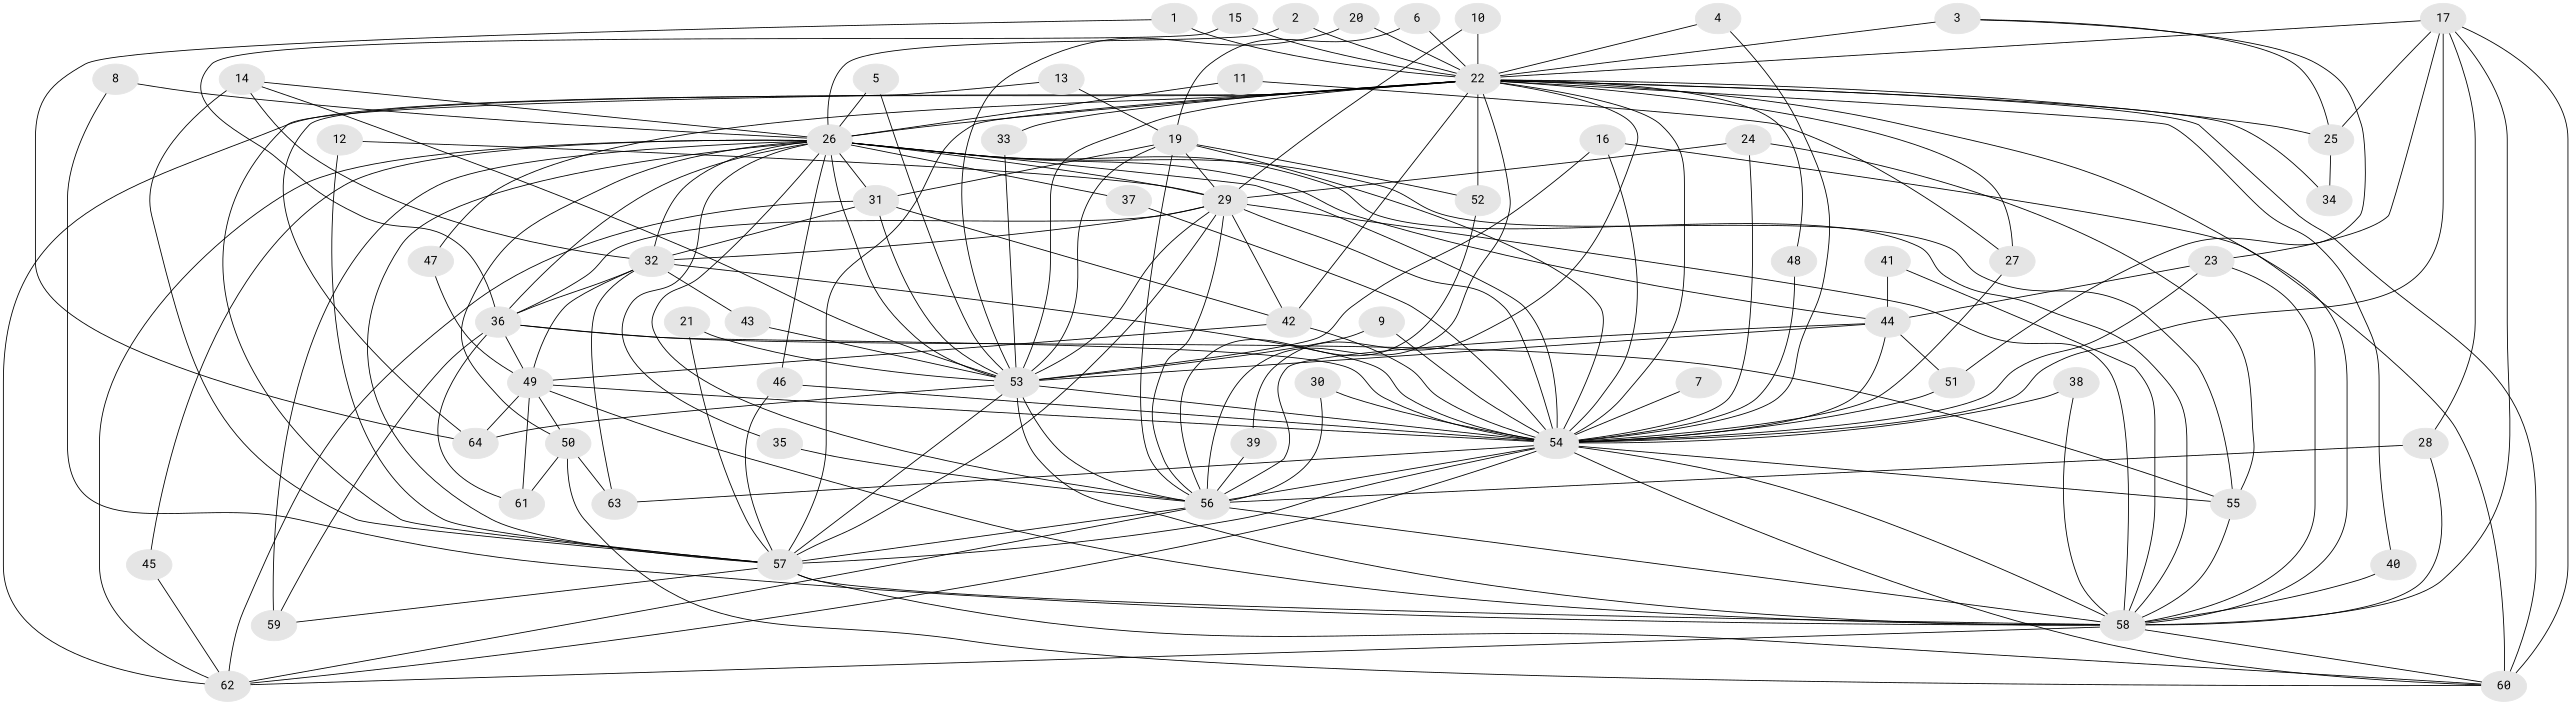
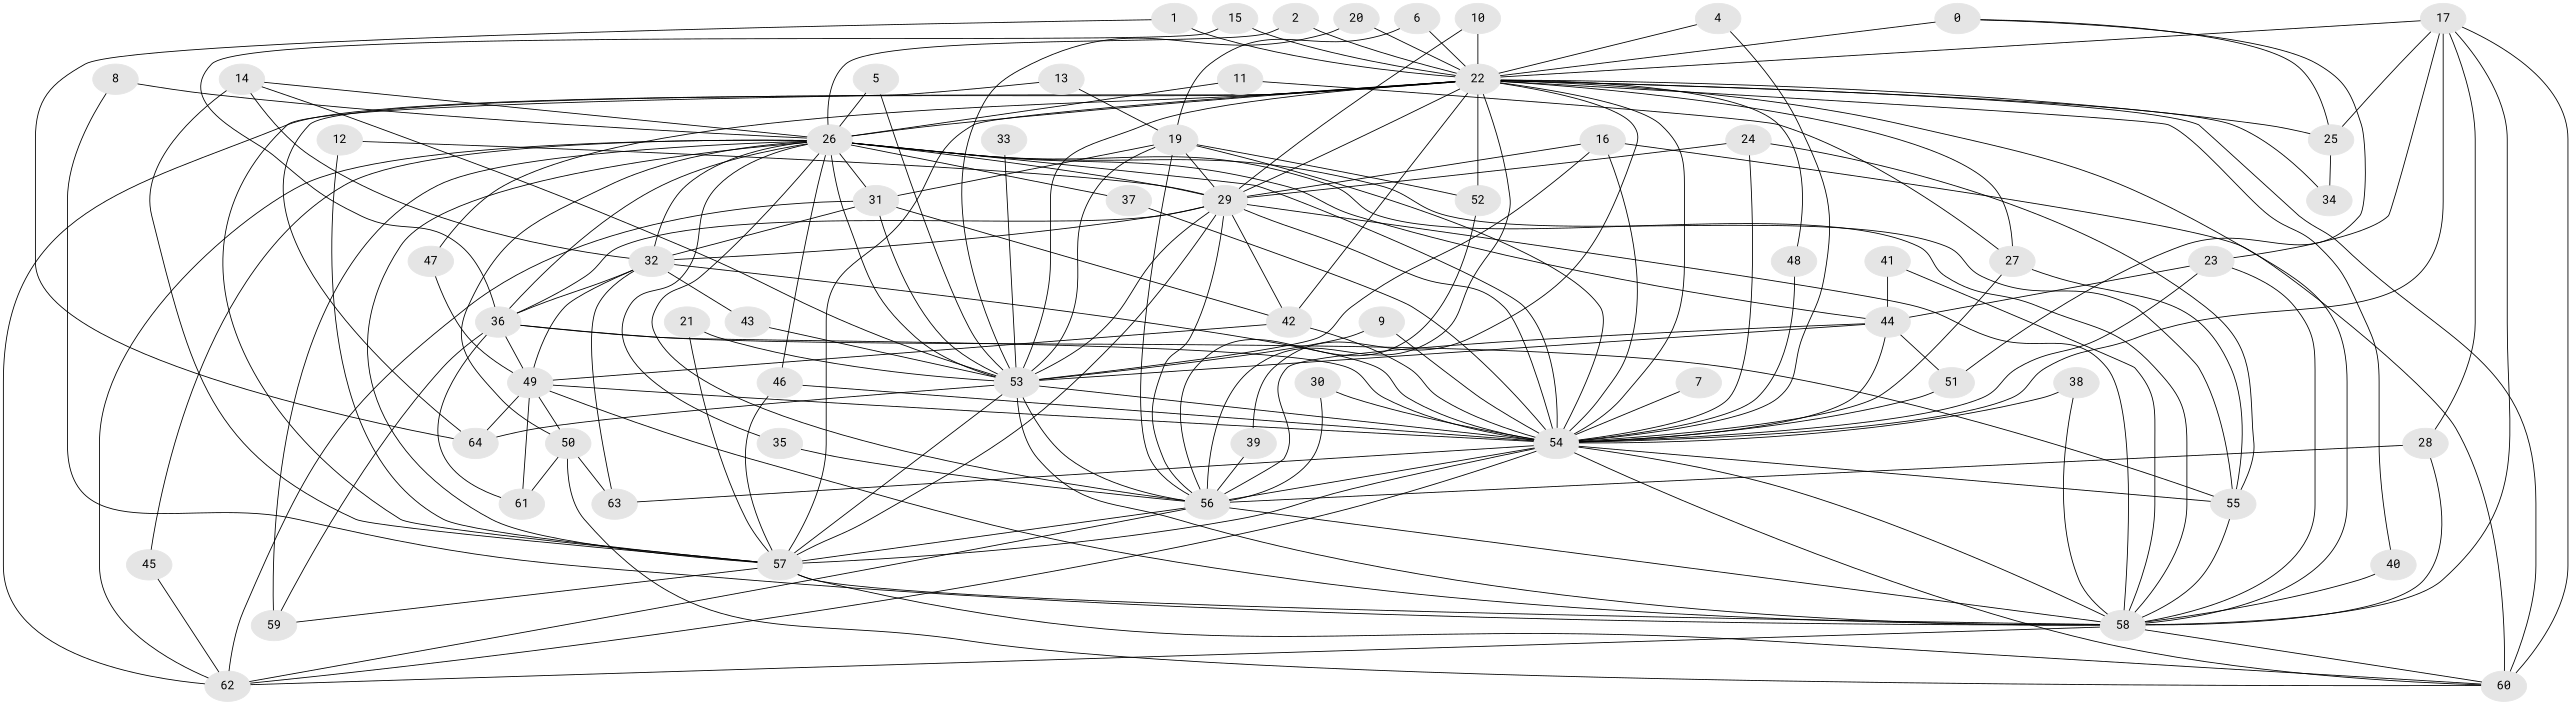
node "3": label "3" -> "0"
edge "22" -- "33": now "22" -- "29"
edge "16" -- "29": added
edge "27" -- "55": added
